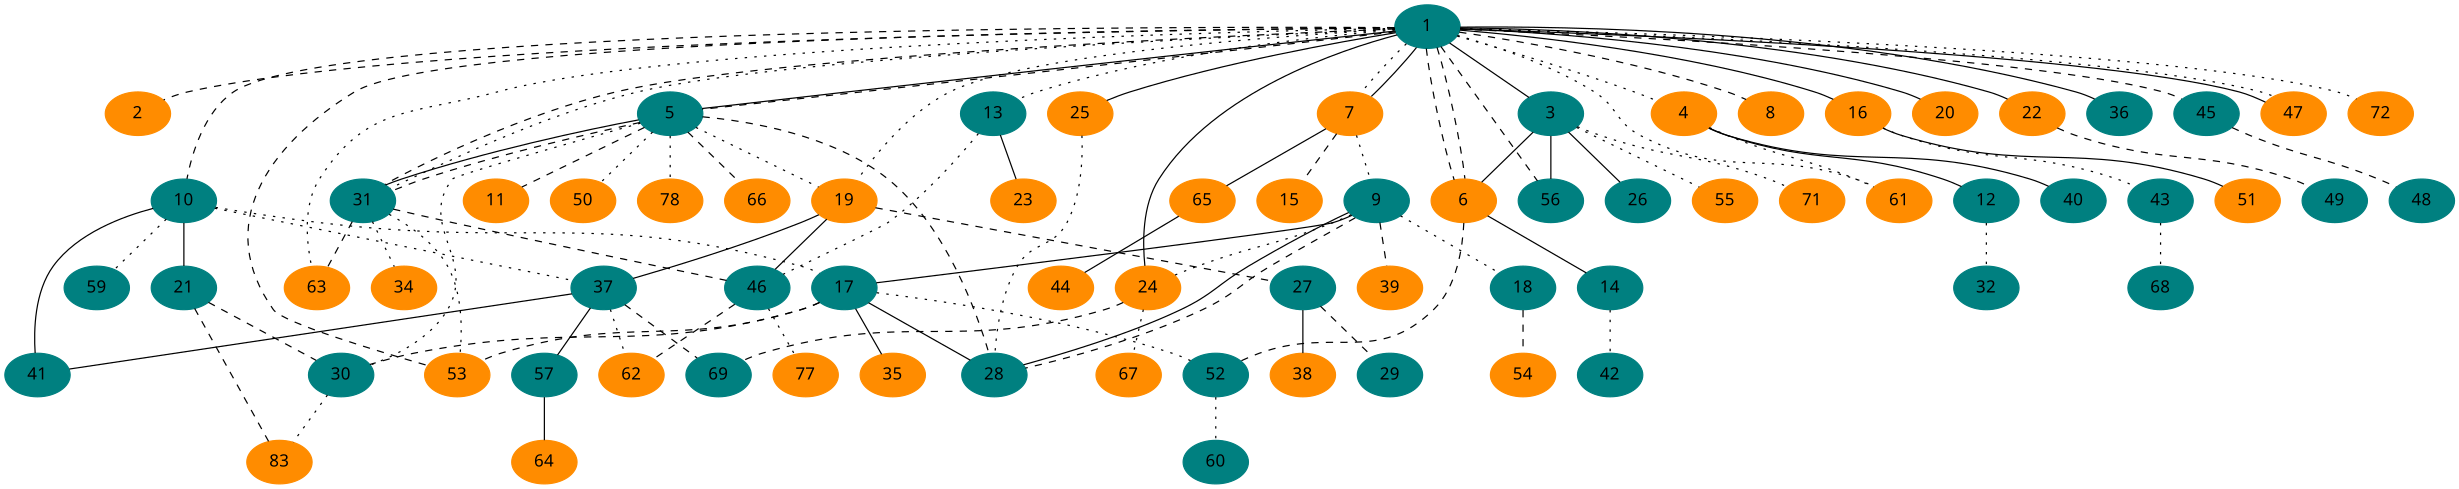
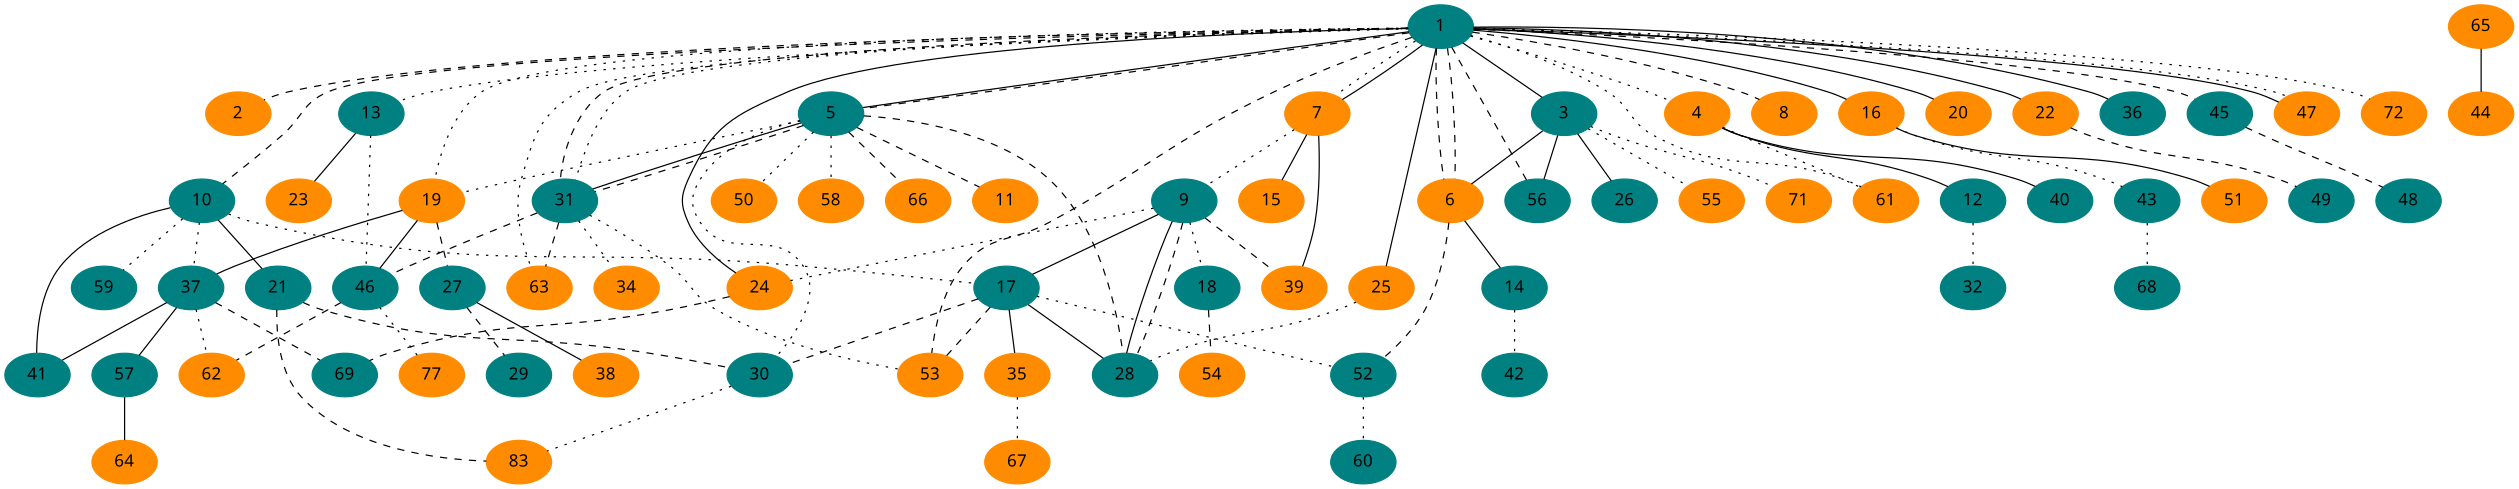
edge "7" -- "65": now "7" -- "39"
edge "7" -- "15": style dashed -> solid
node "78": label "78" -> "58"
edge "24" -- "67": now "35" -- "67"
